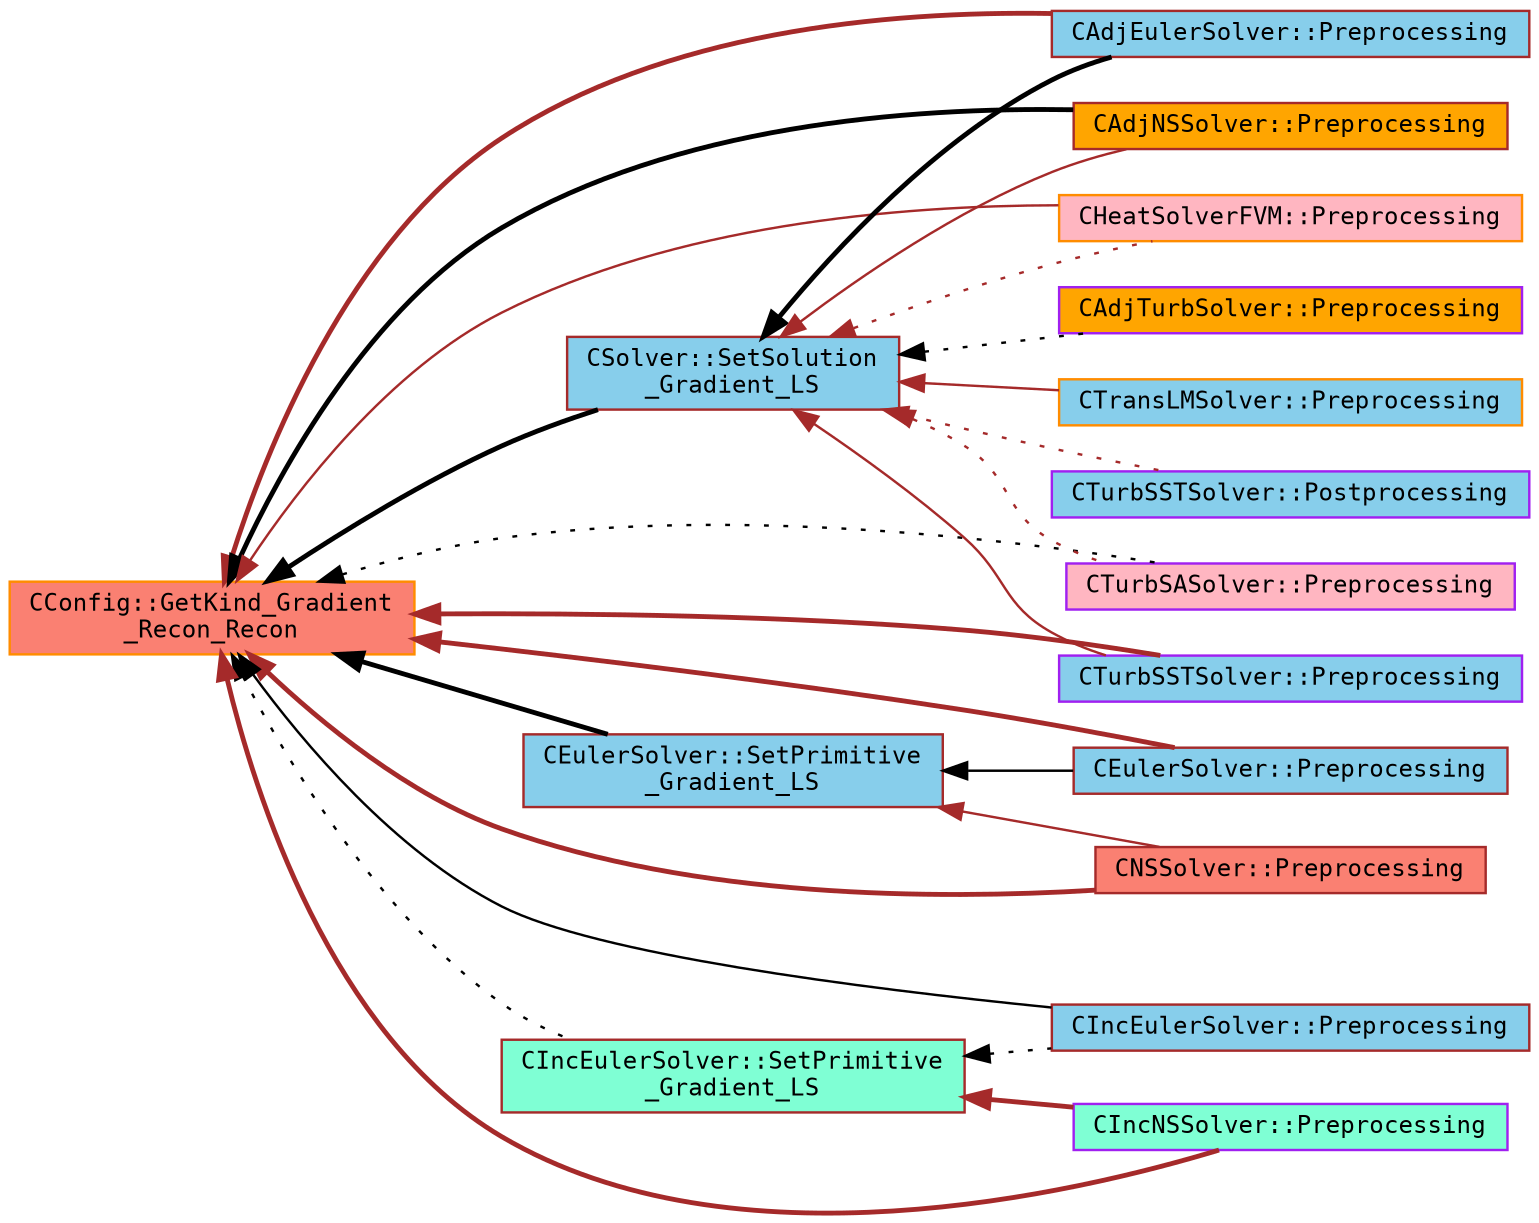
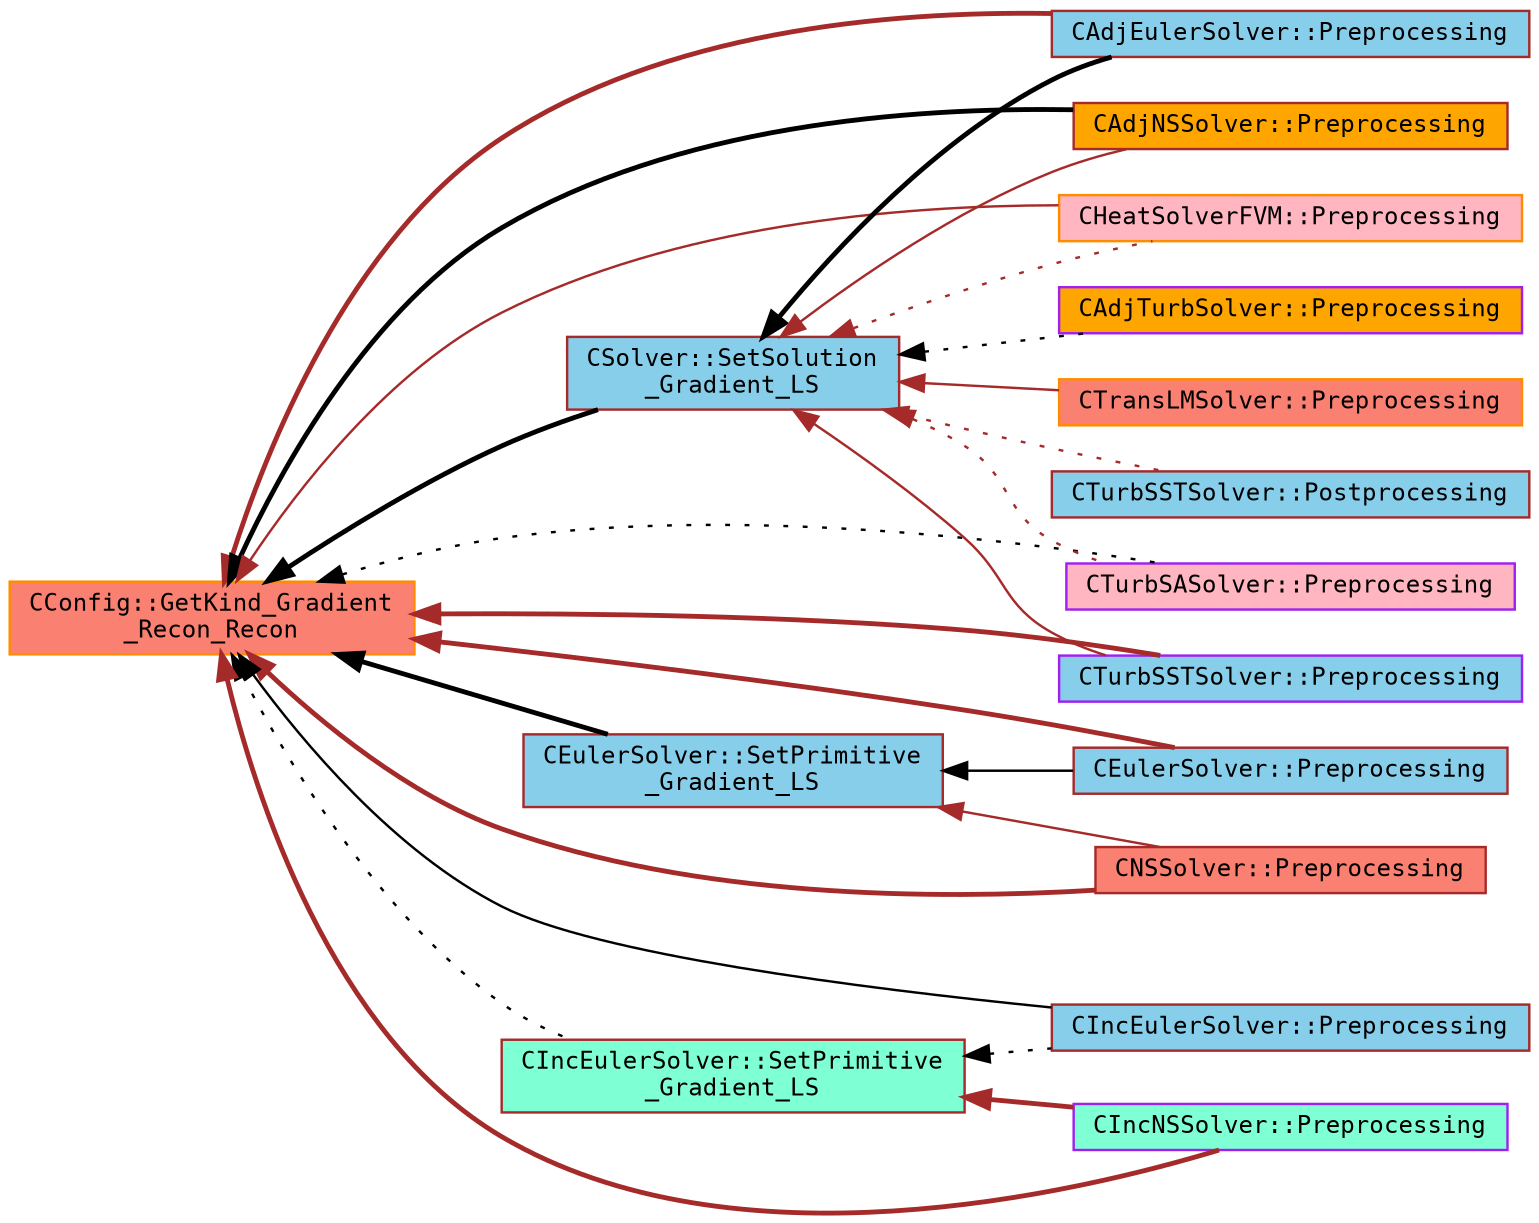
node "CTransLMSolver::Preprocessing": fillcolor skyblue -> salmon
node "CTurbSSTSolver::Postprocessing": color purple -> brown
